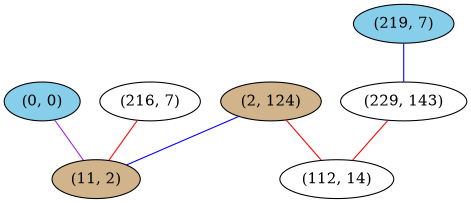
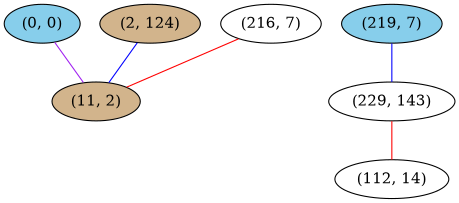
edge "(2, 124)" -- "(112, 14)": removed
